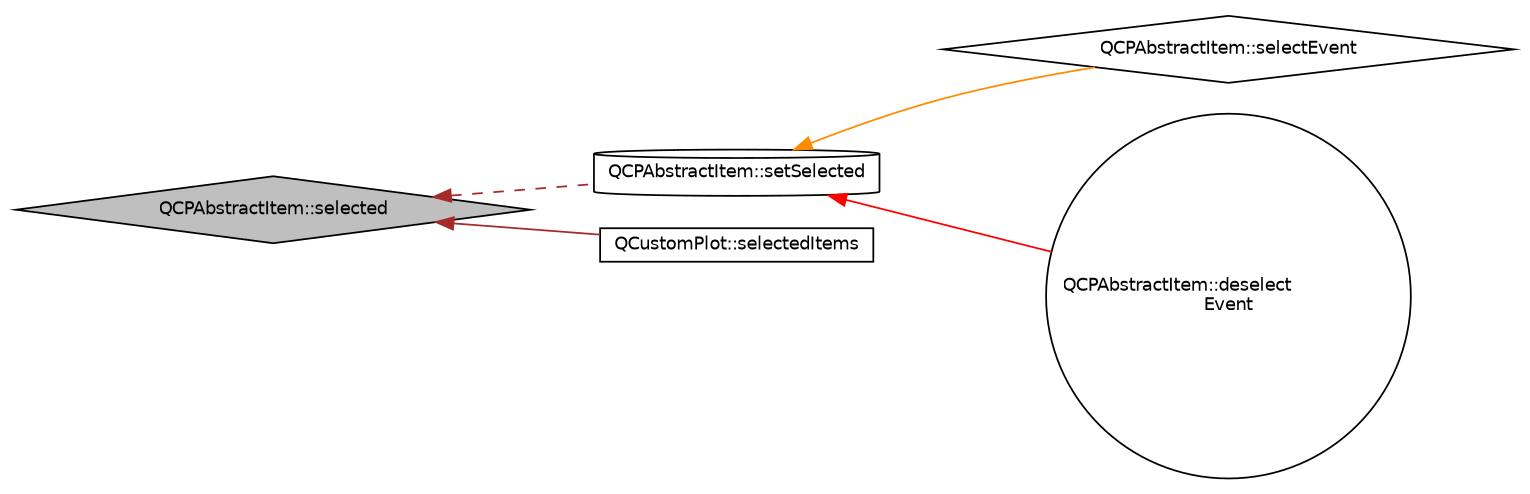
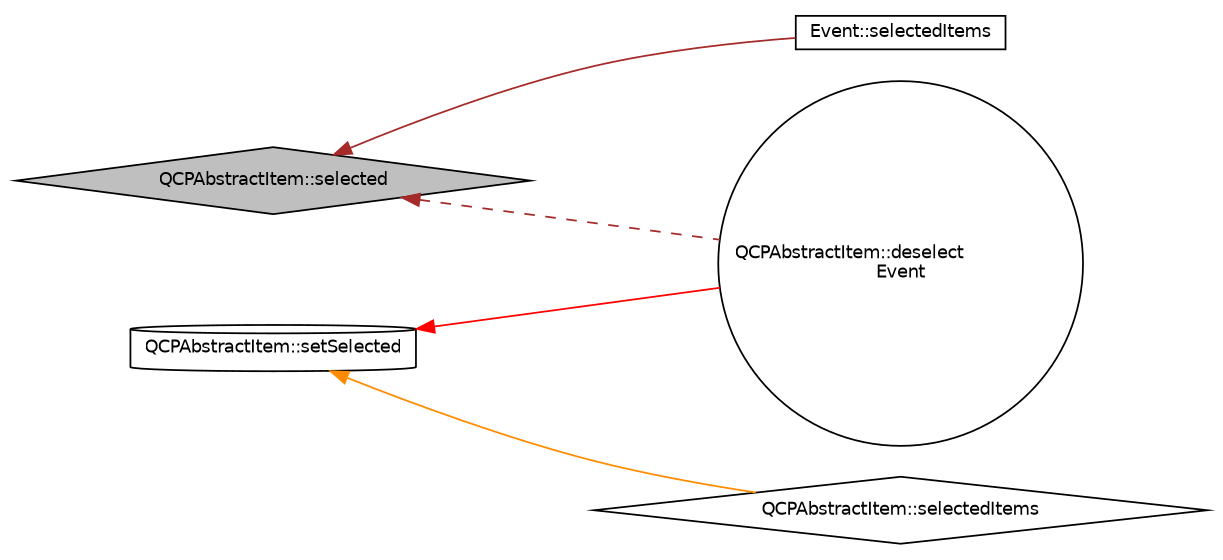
node "QCPAbstractItem::selectEvent": label "QCPAbstractItem::selectEvent" -> "QCPAbstractItem::selectedItems"
edge "QCPAbstractItem::setSelected" -> "QCPAbstractItem::selected": now "QCPAbstractItem::deselect Event" -> "QCPAbstractItem::selected"
node "QCustomPlot::selectedItems": label "QCustomPlot::selectedItems" -> "Event::selectedItems"
